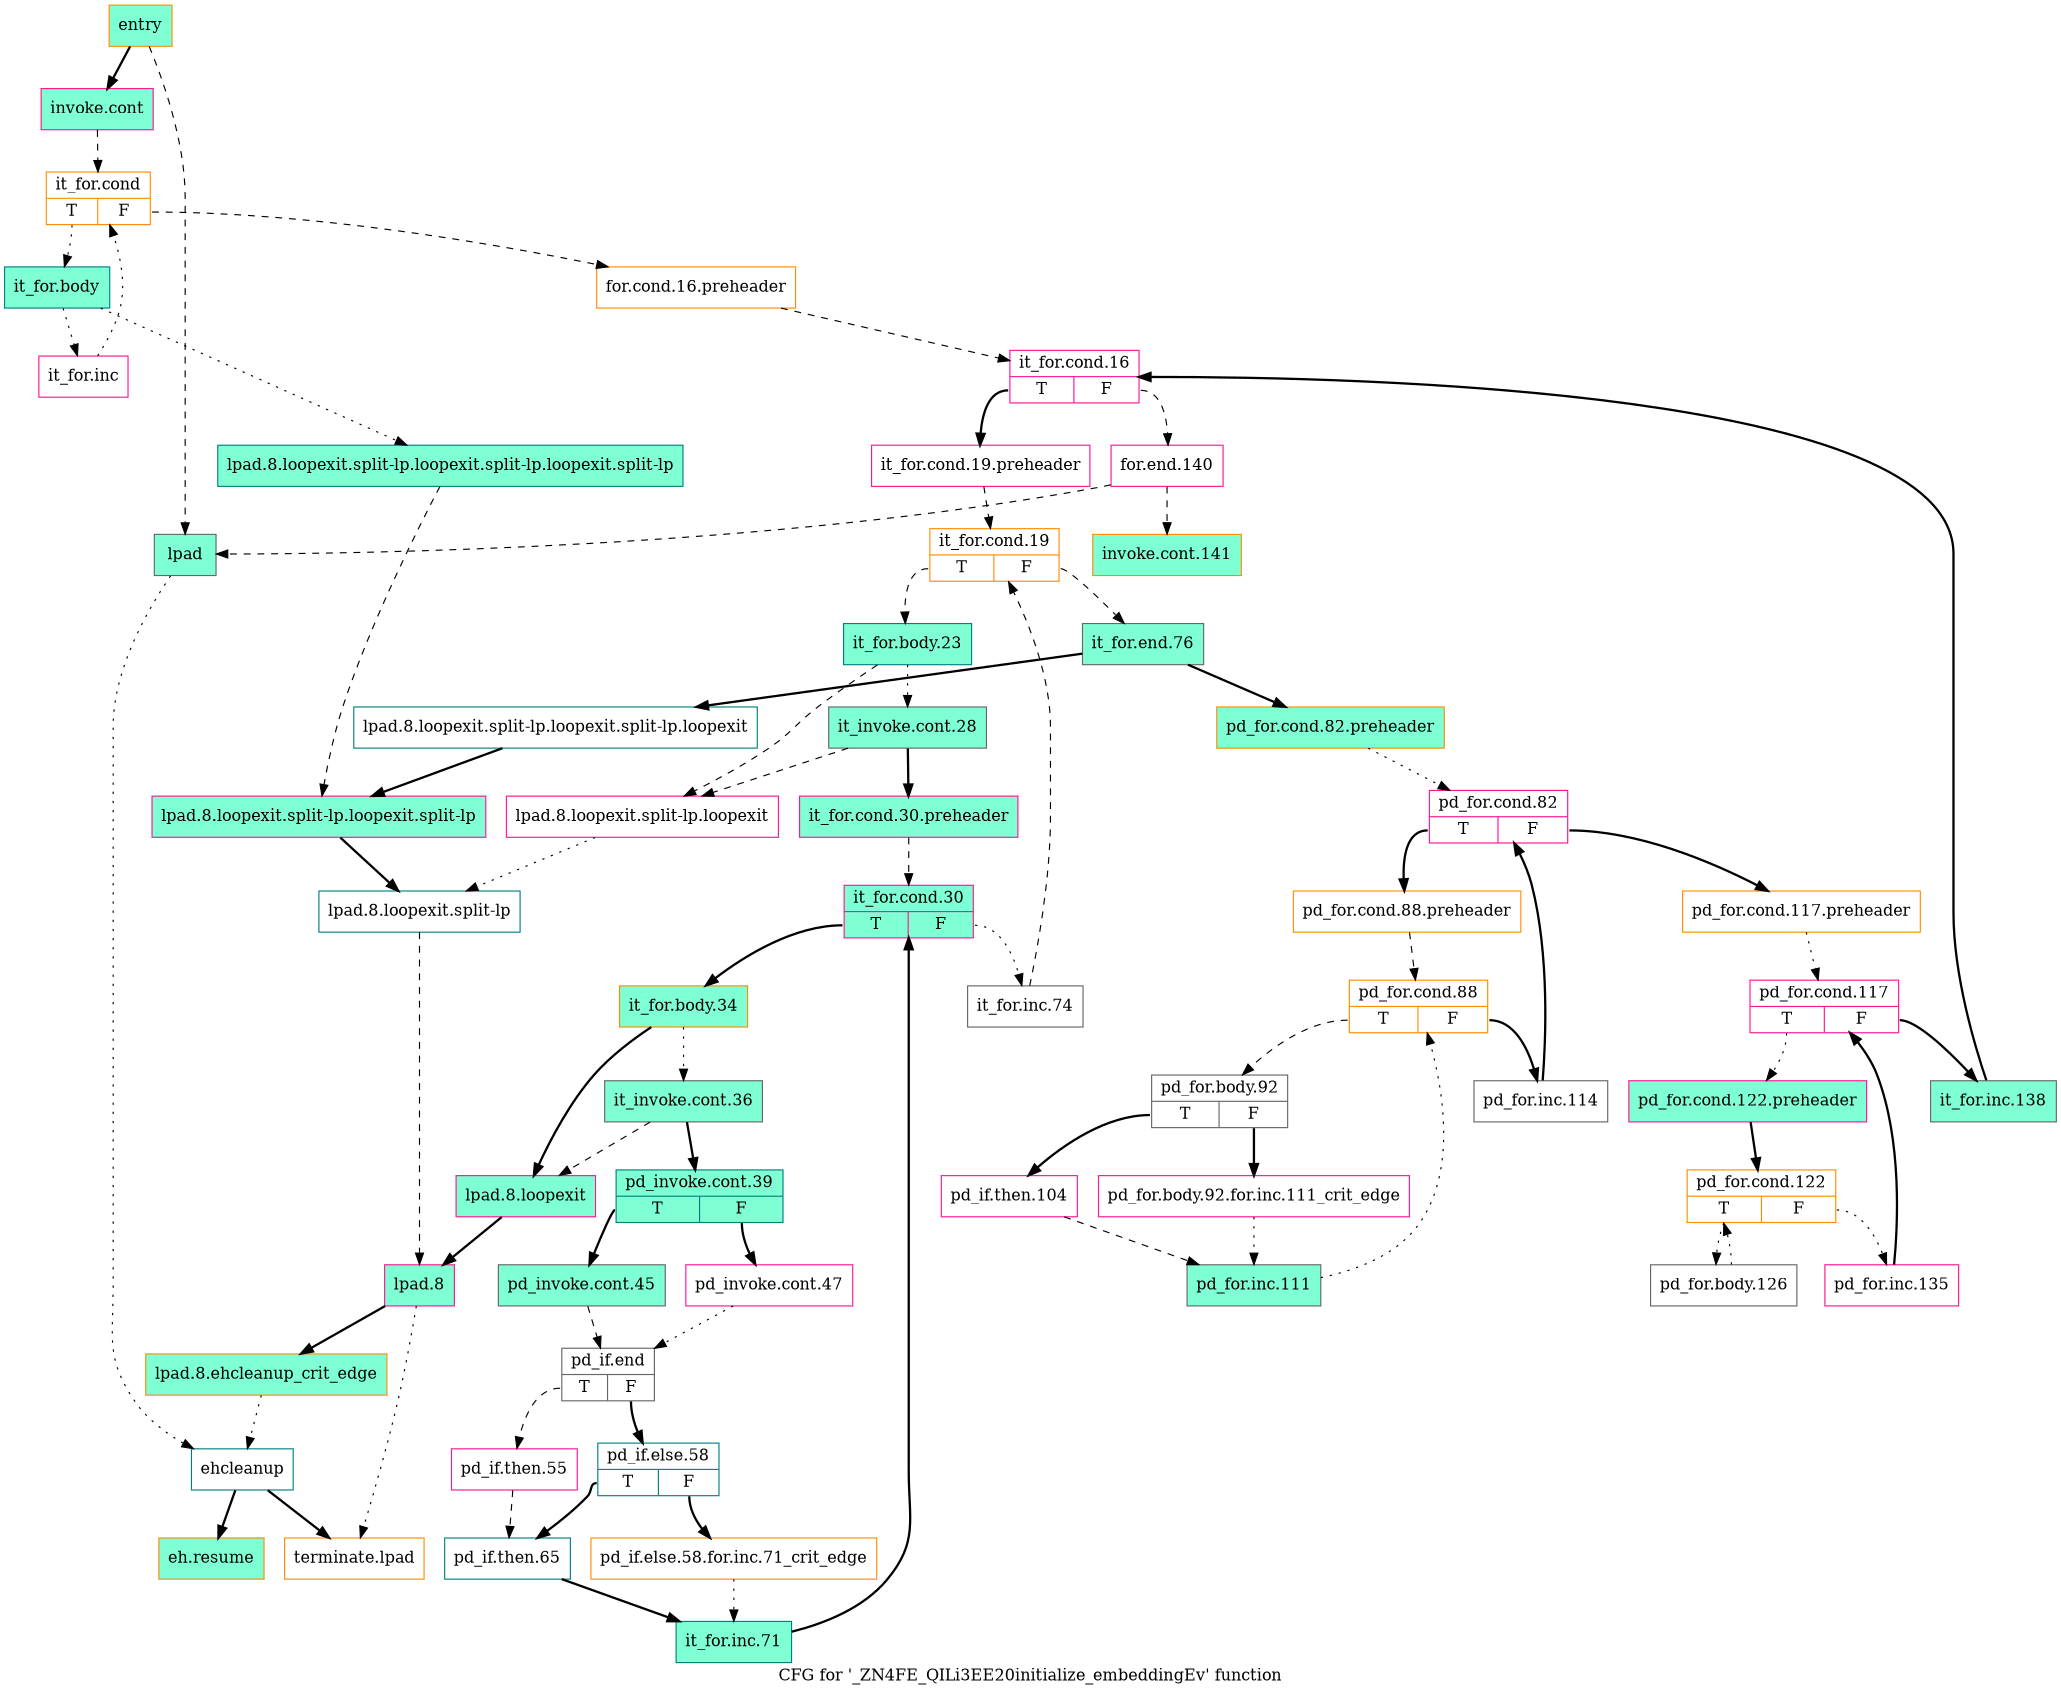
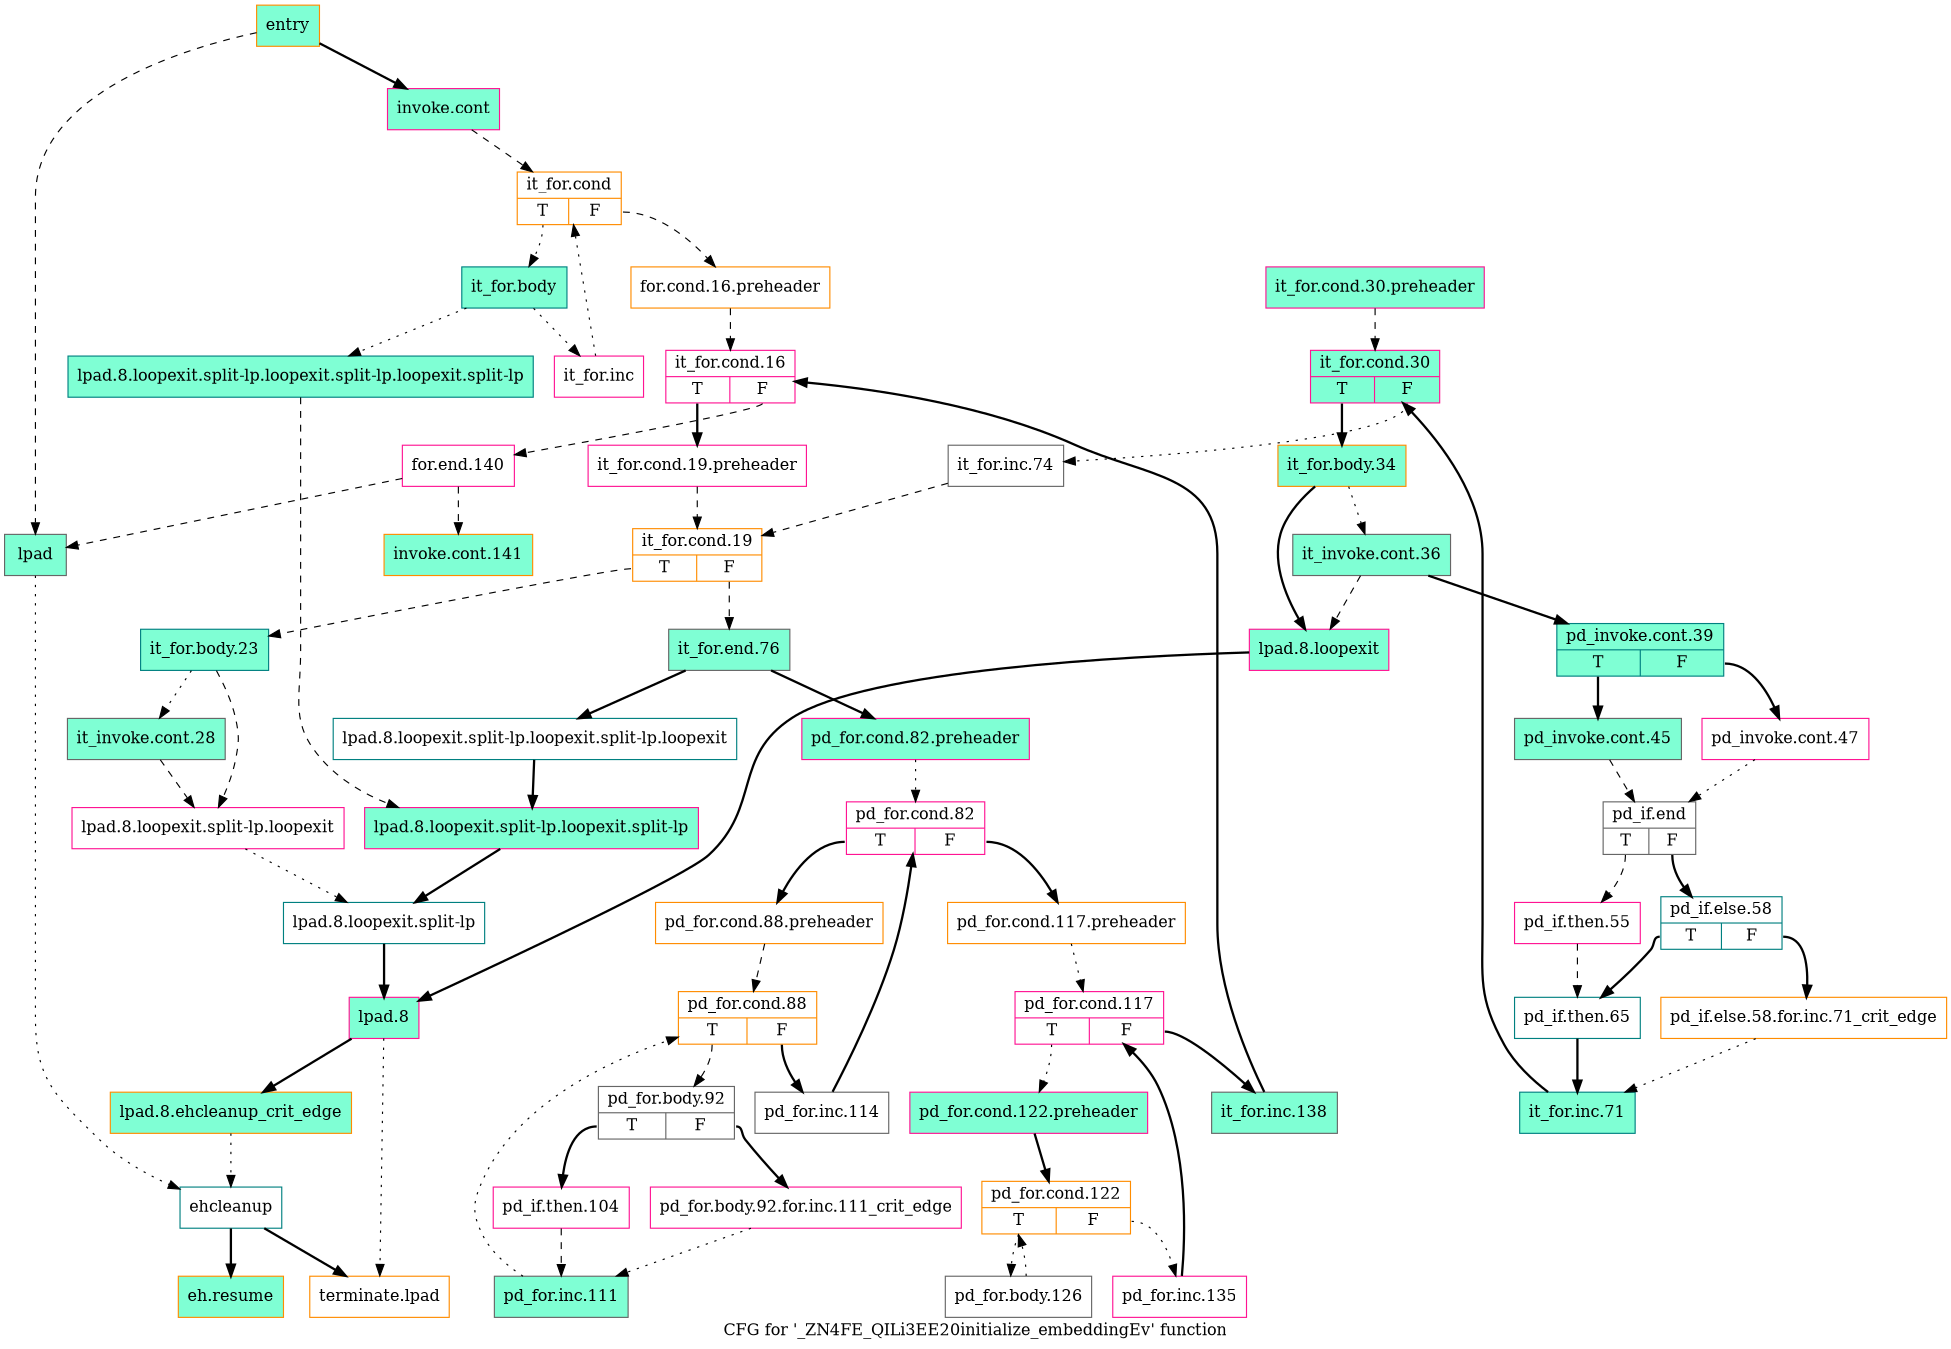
node "pd_for.cond.82.preheader": color darkorange -> deeppink
edge "it_invoke.cont.28" -> "it_for.cond.30.preheader": removed
edge "lpad.8.loopexit.split-lp" -> "lpad.8": style dashed -> bold
